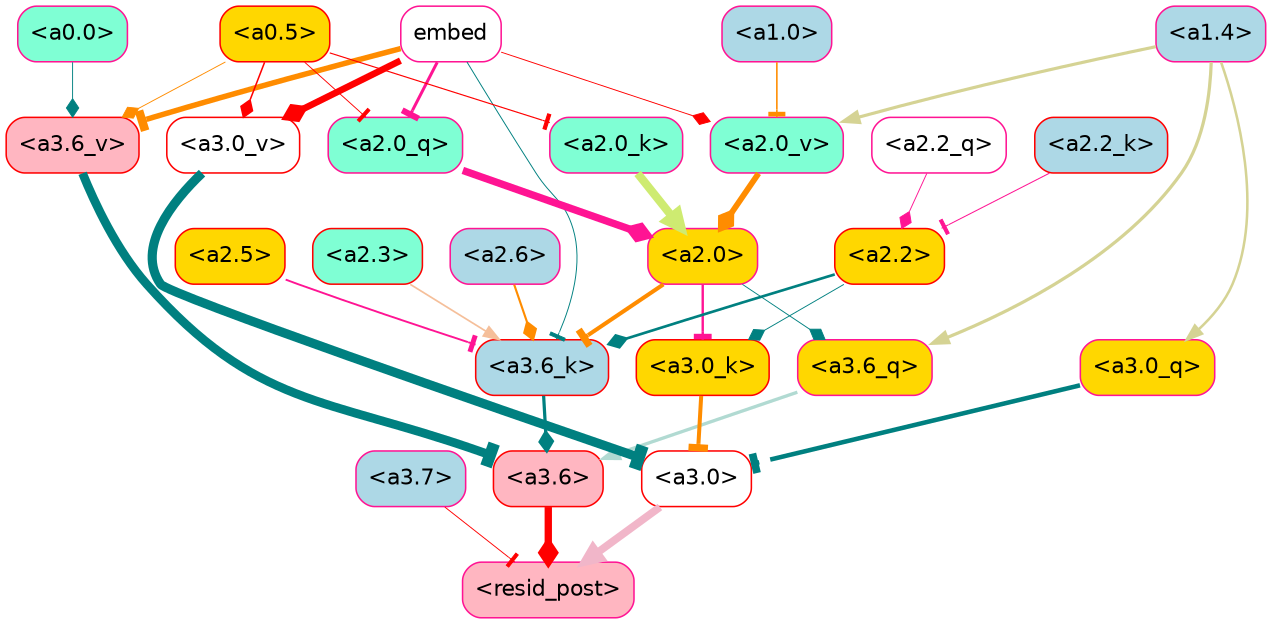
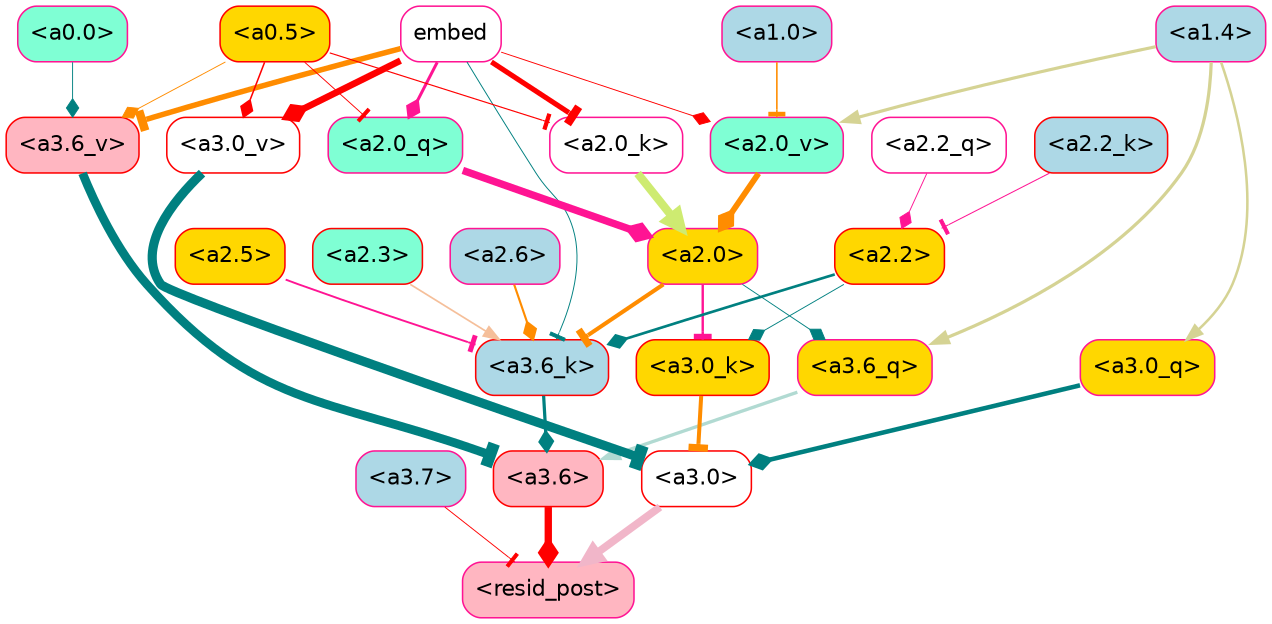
edge "embed" -> "<a2.0_k>": added
edge "embed" -> "<a2.0_q>": arrowhead tee -> diamond
node "<a2.0_k>": fillcolor aquamarine -> white
edge "<a3.0_q>" -> "<a3.0>": arrowhead tee -> diamond
